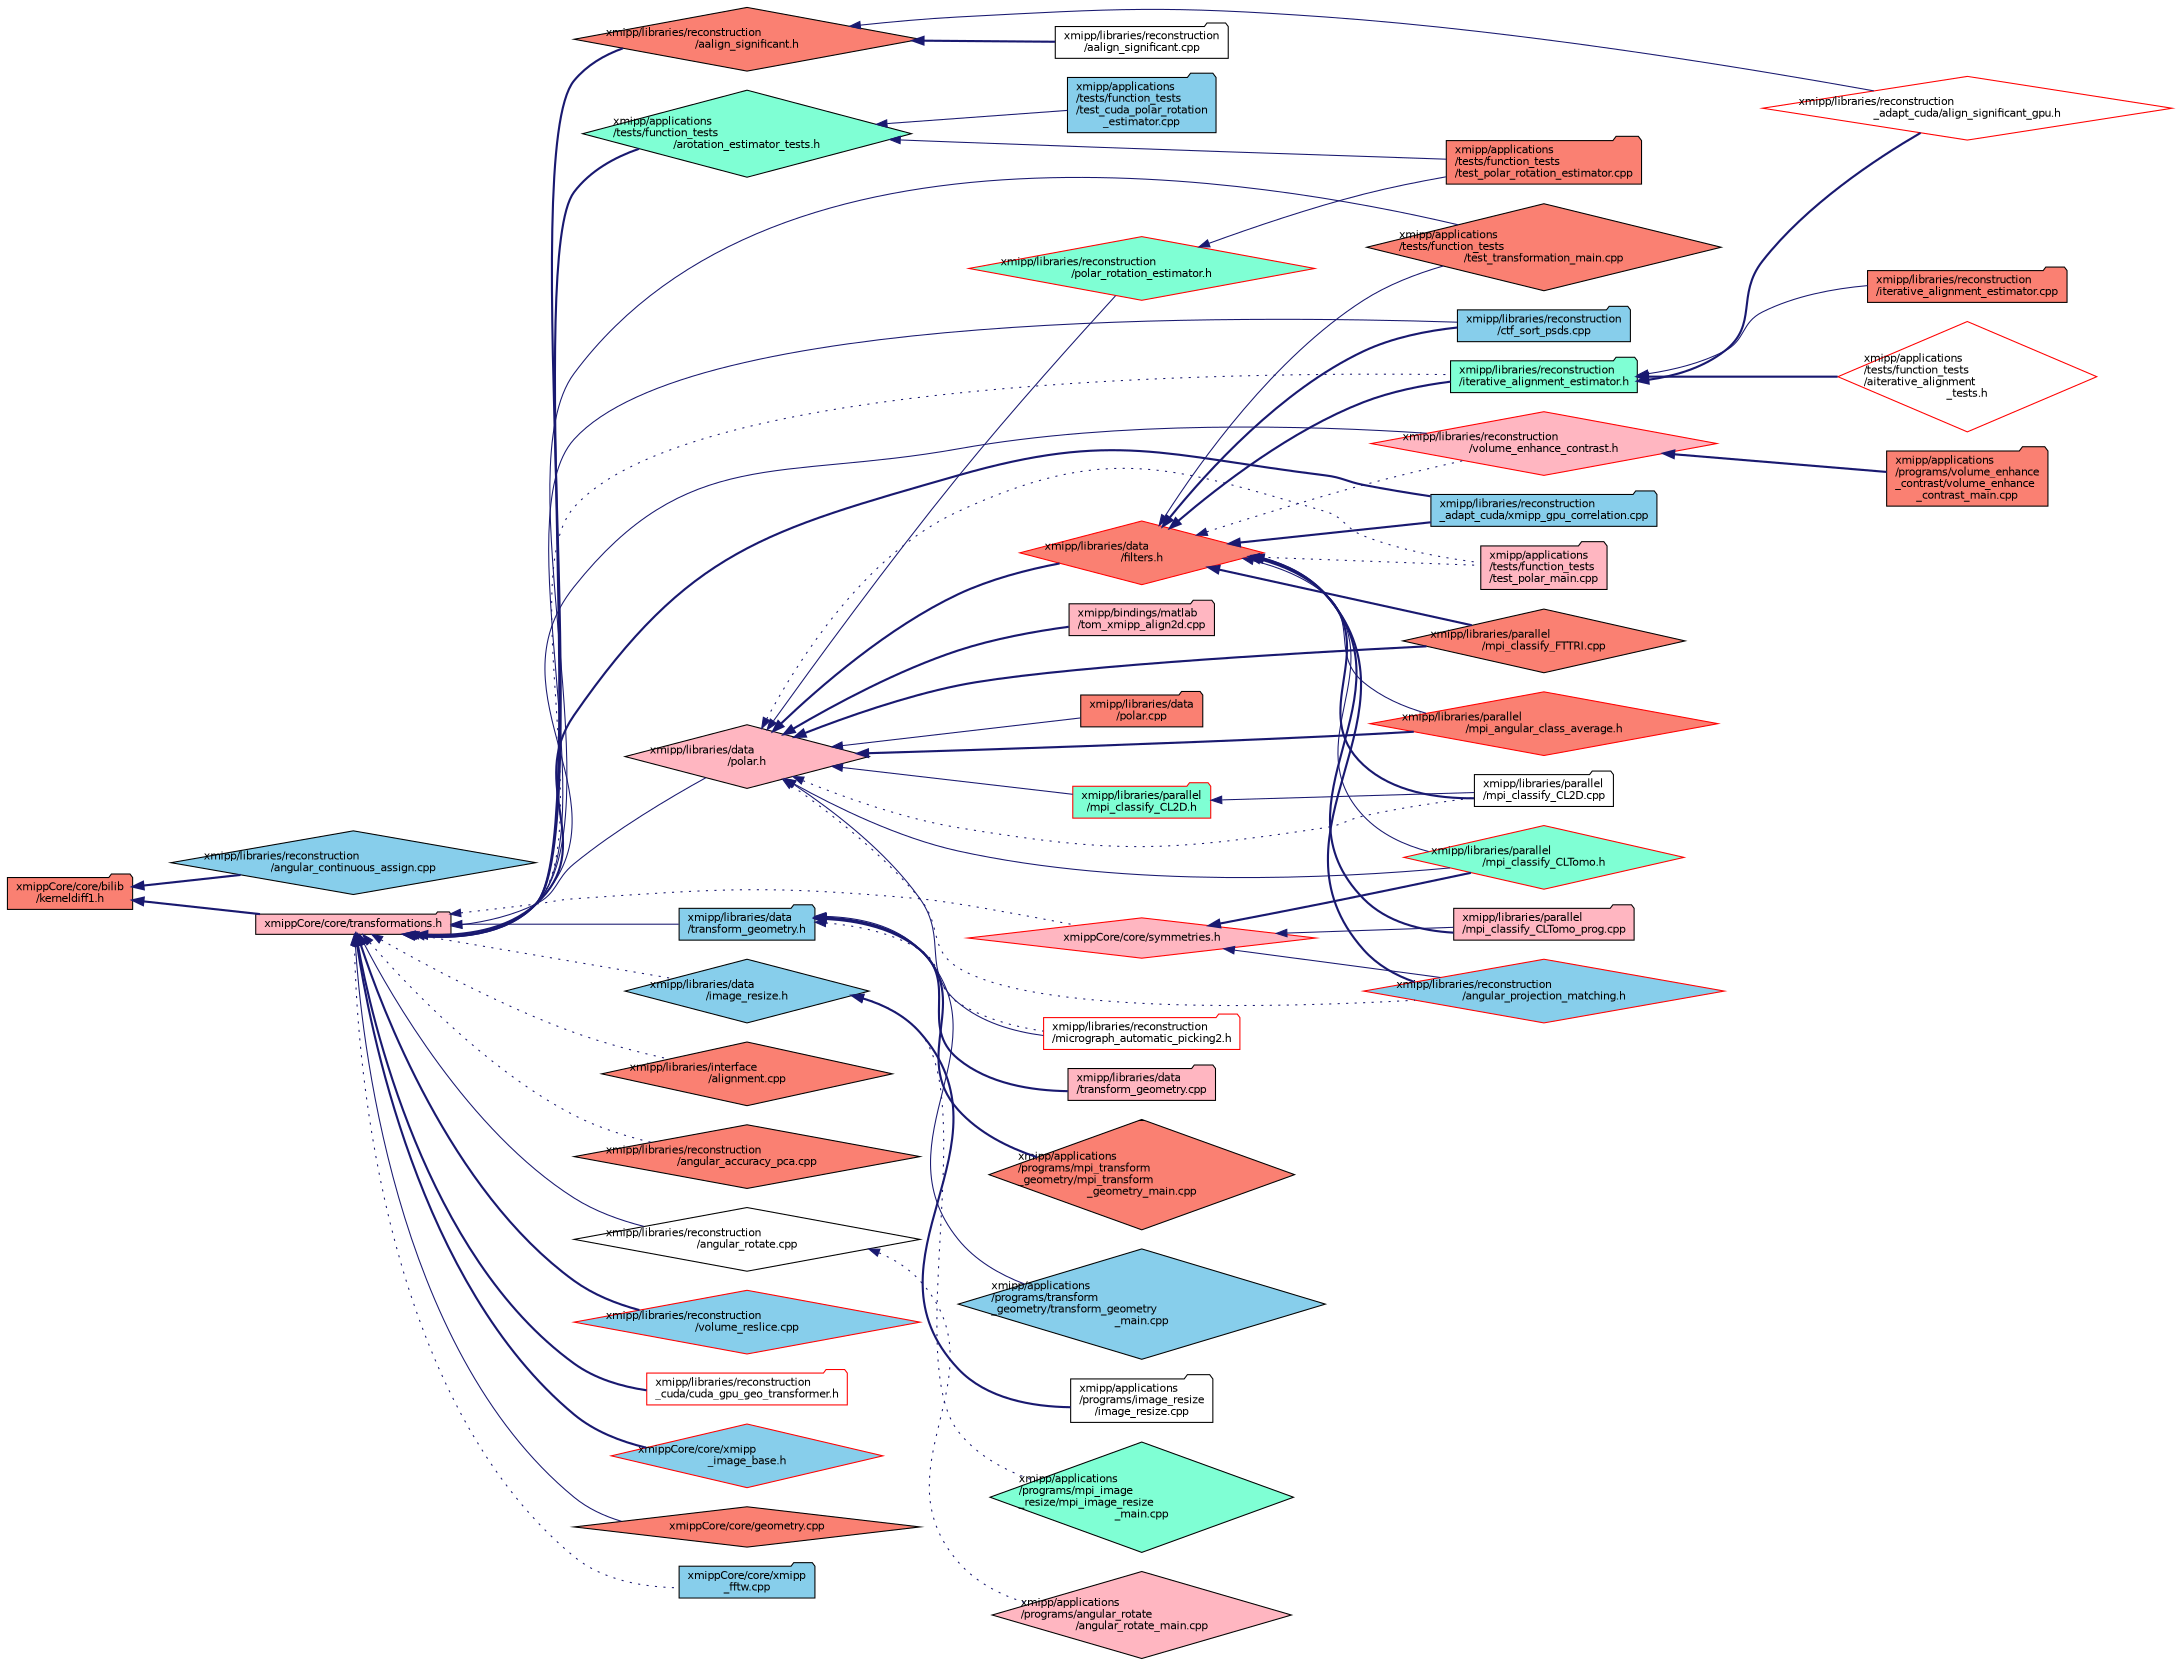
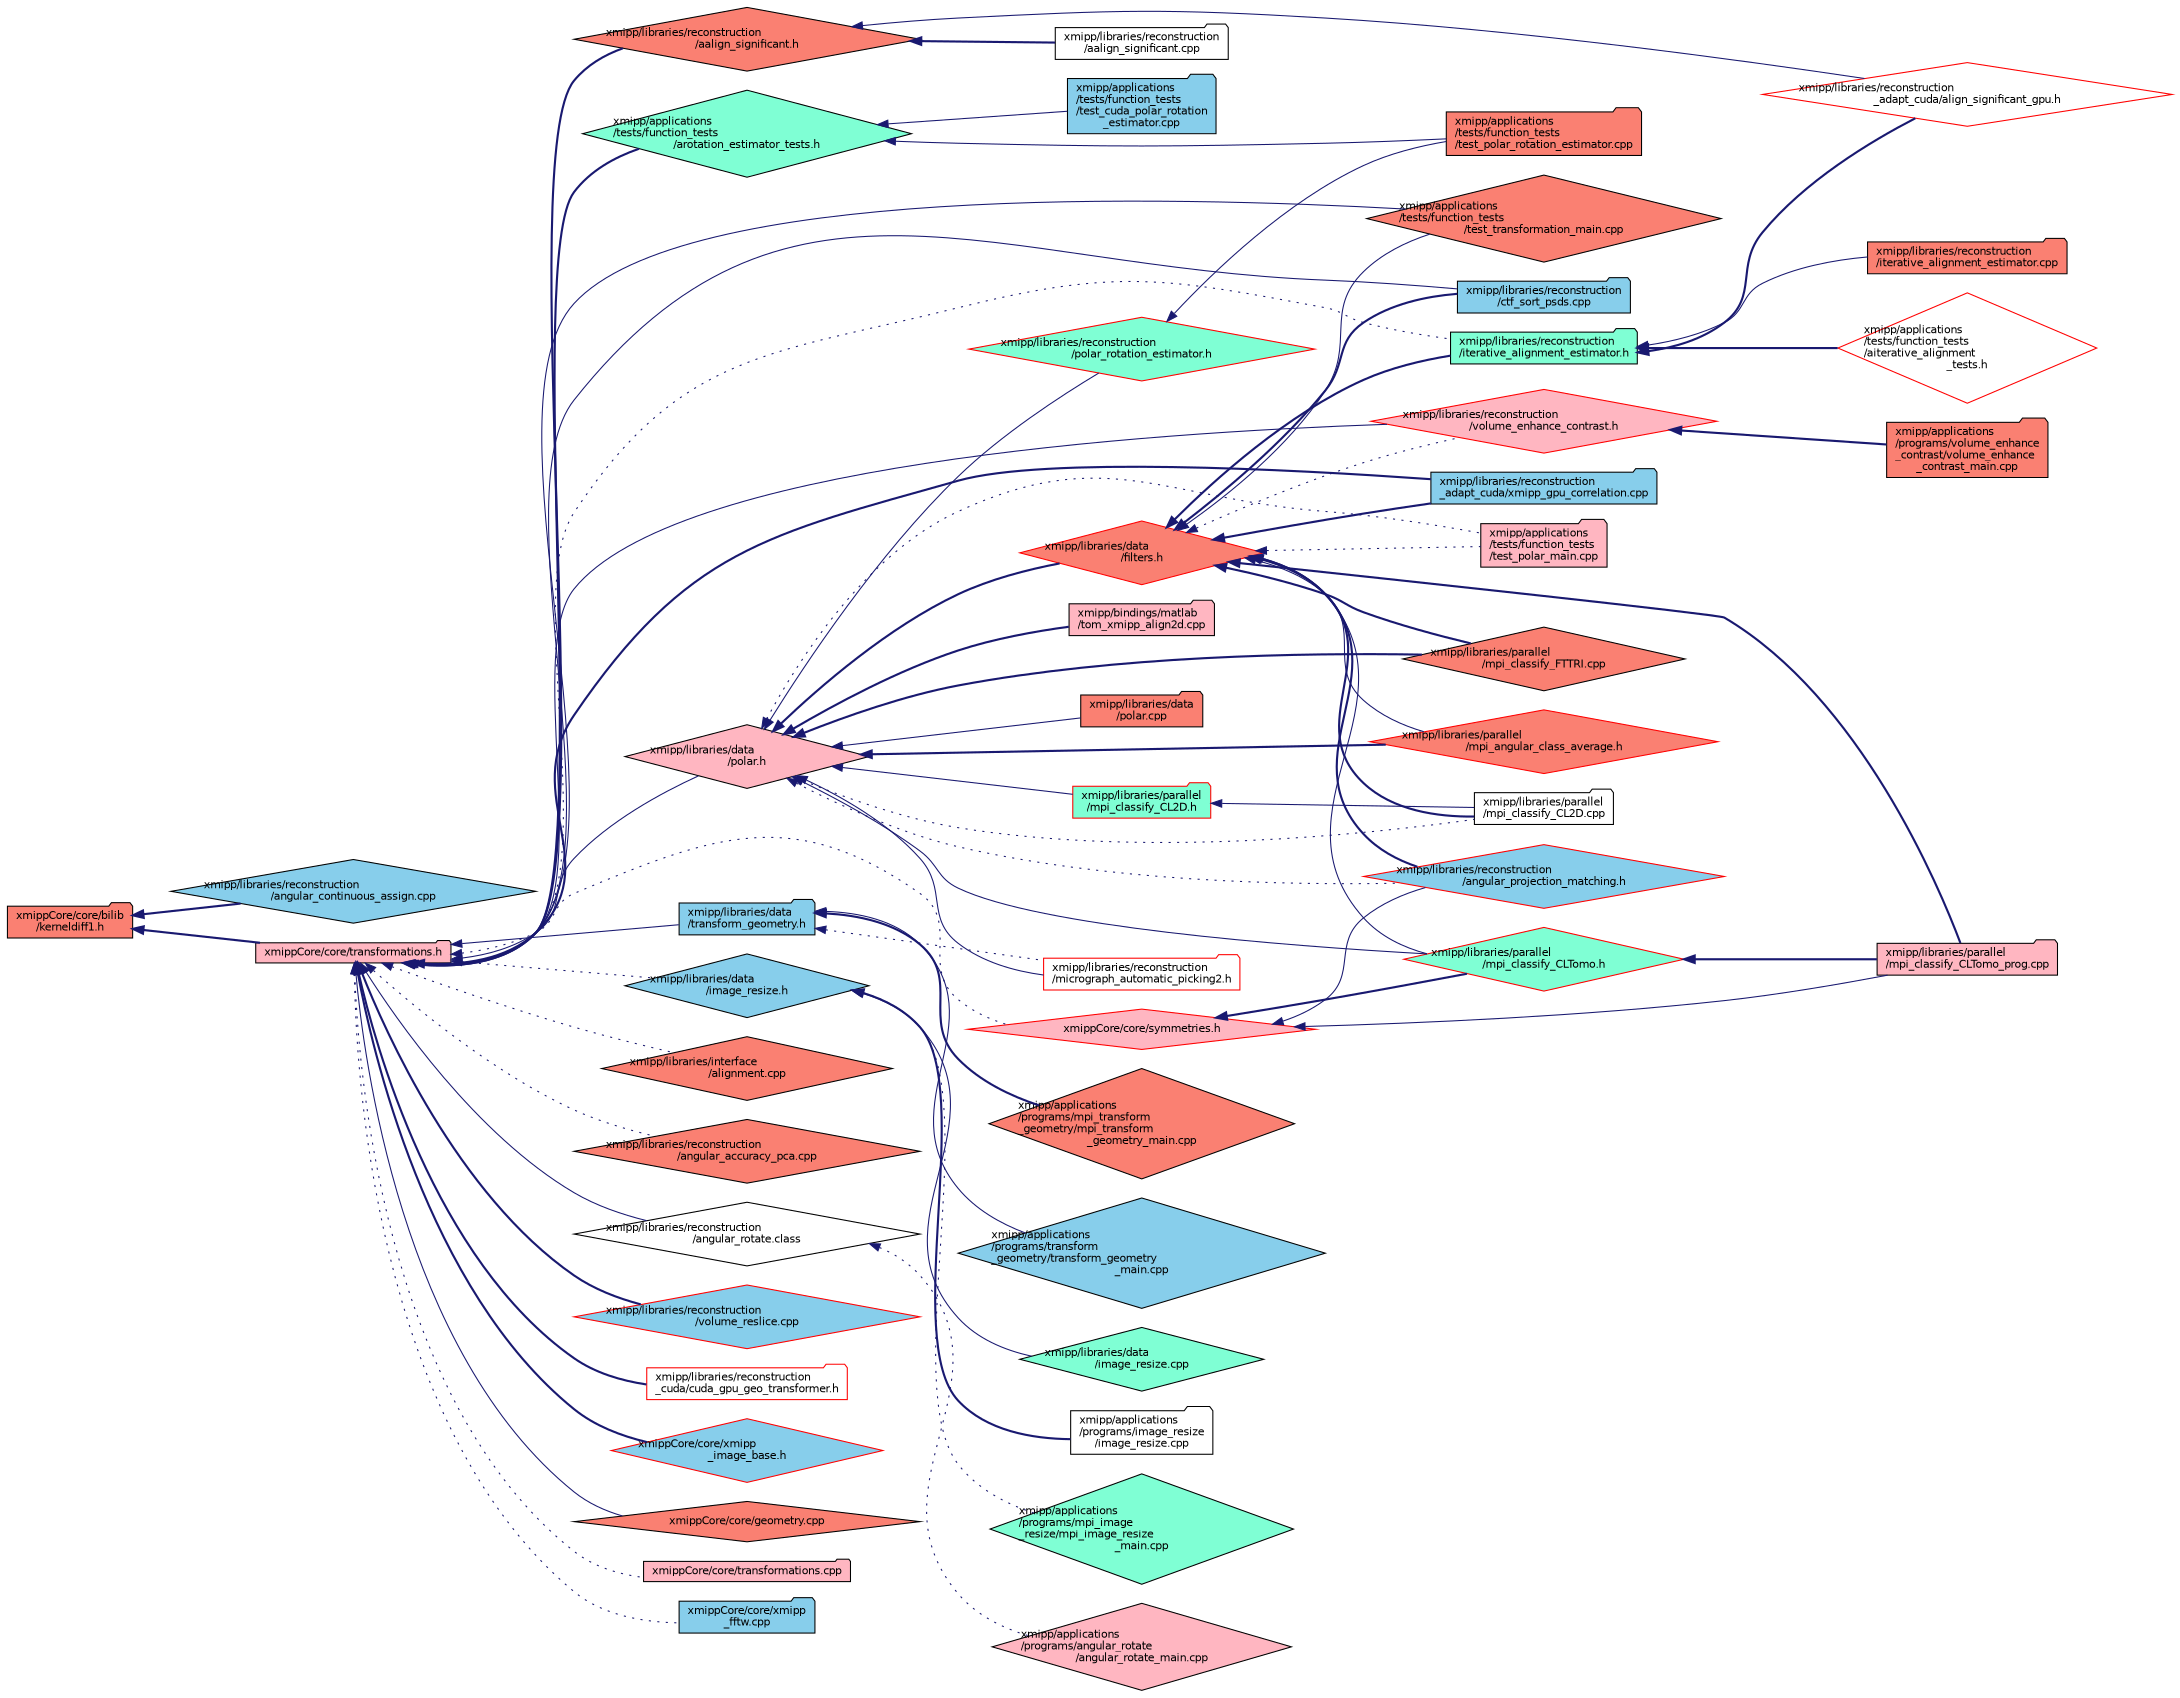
edge "xmipp/libraries/parallel /mpi_classify_CLTomo_prog.cpp" -> "xmipp/libraries/parallel /mpi_classify_CLTomo.h": added
node "xmipp/libraries/data /transform_geometry.cpp": removed
node "xmipp/libraries/reconstruction /angular_rotate.cpp": label "xmipp/libraries/reconstruction /angular_rotate.cpp" -> "xmipp/libraries/reconstruction /angular_rotate.class"
node "xmipp/libraries/data /image_resize.cpp": added
node "xmippCore/core/transformations.cpp": added
